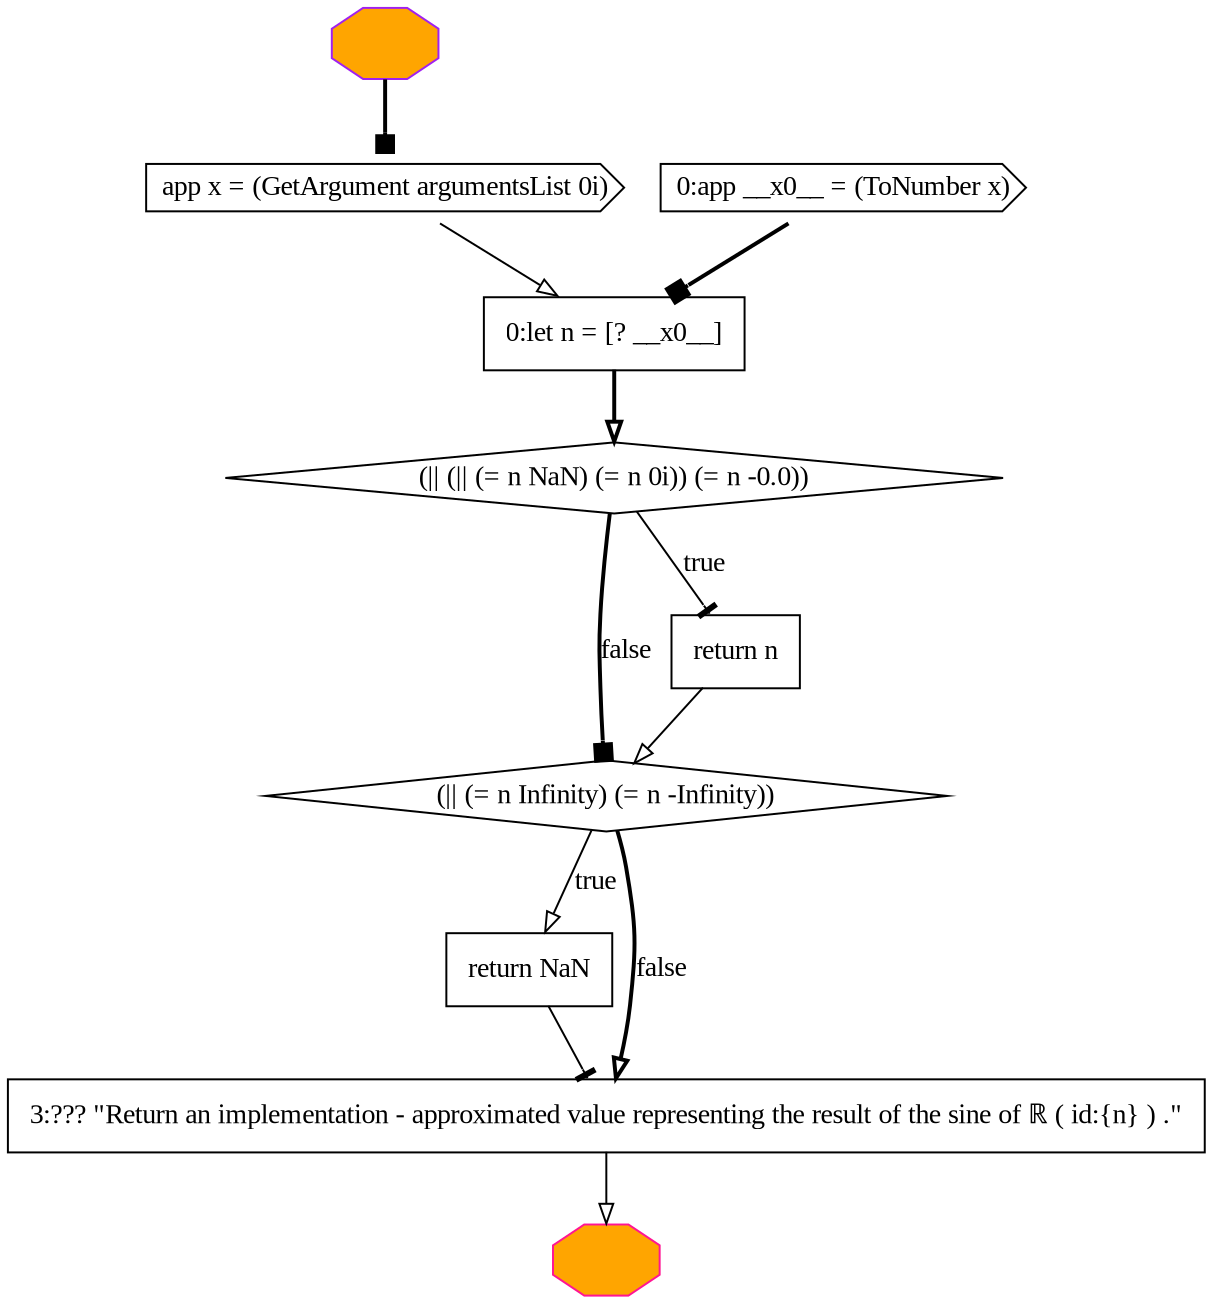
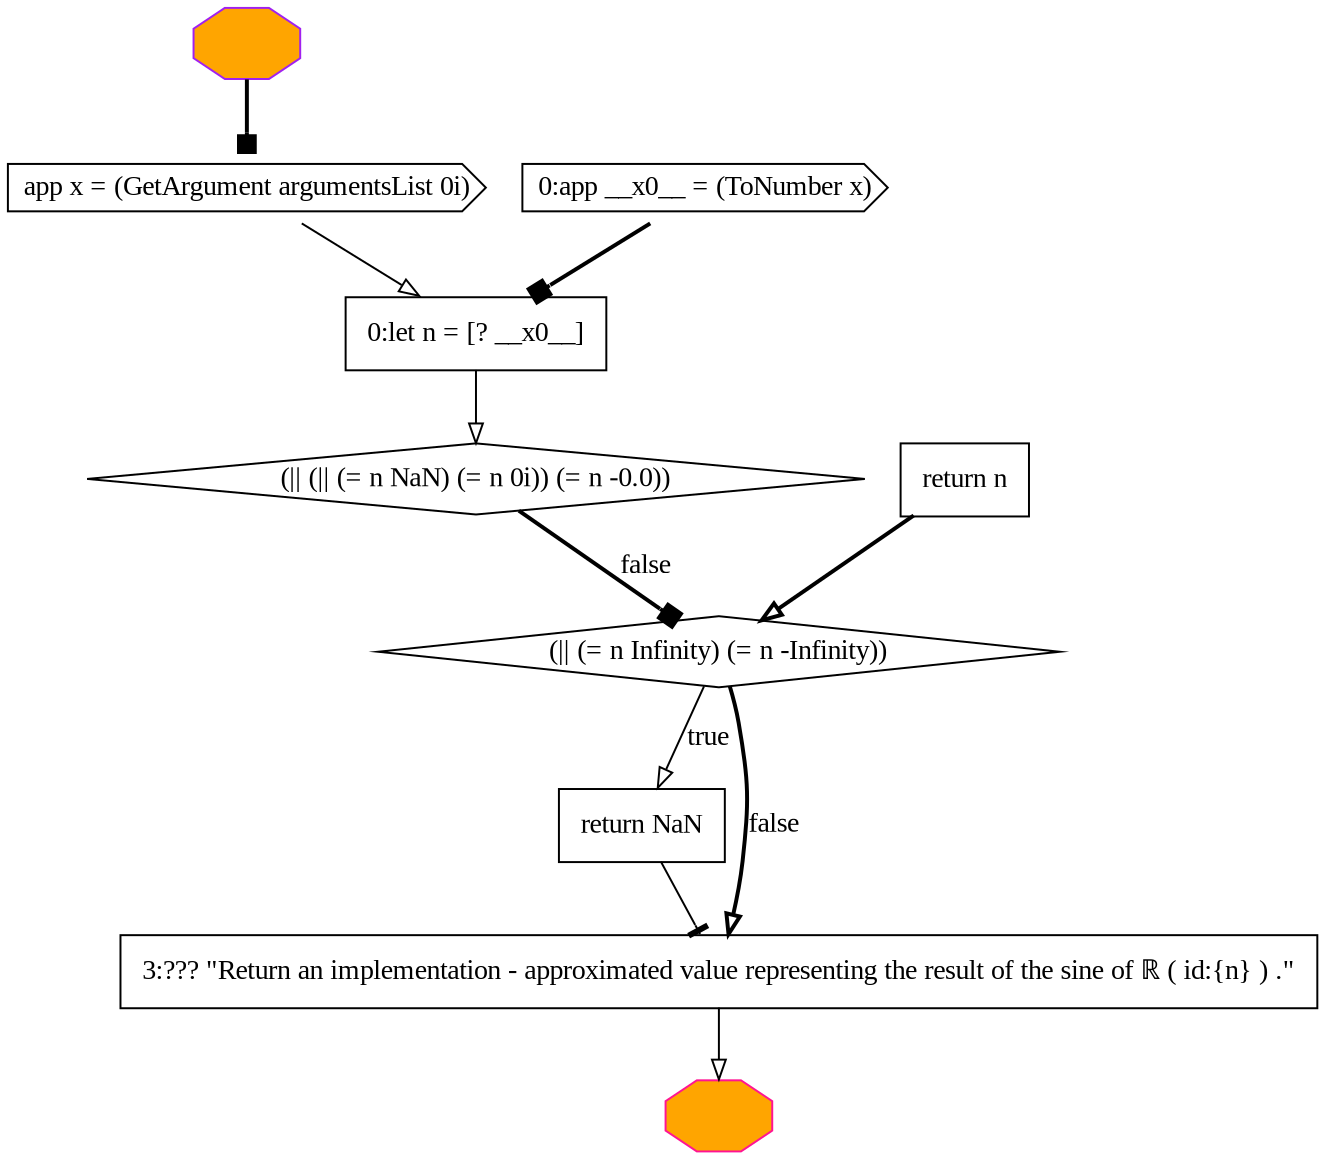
edge "0:let n = [? __x0__]" -> "(|| (|| (= n NaN) (= n 0i)) (= n -0.0))": style bold -> solid
edge "(|| (|| (= n NaN) (= n 0i)) (= n -0.0))" -> "return n": removed, label "true"
edge "return n" -> "(|| (= n Infinity) (= n -Infinity))": style solid -> bold
